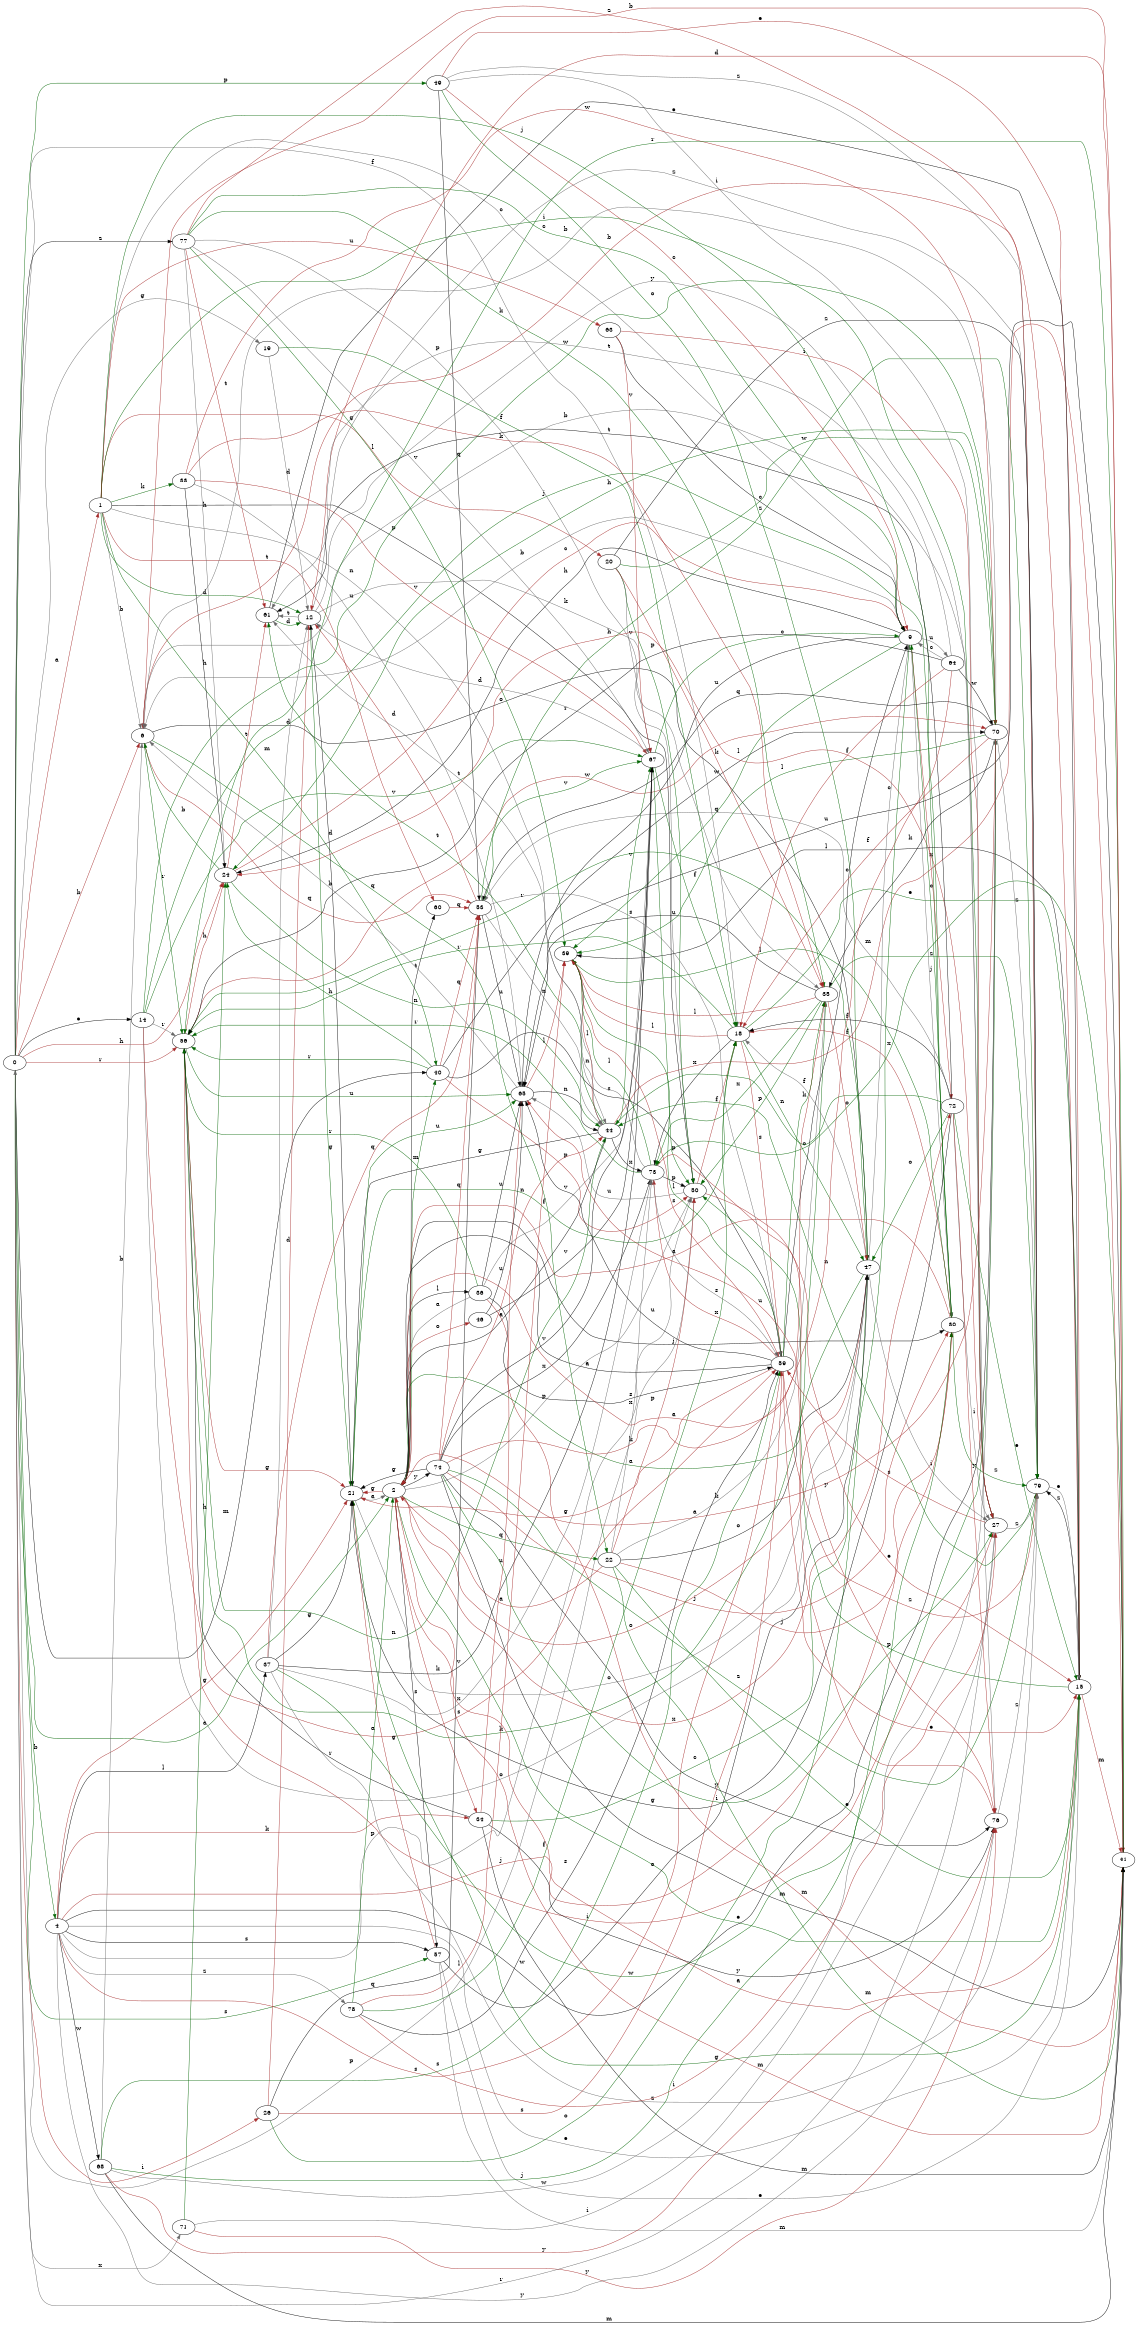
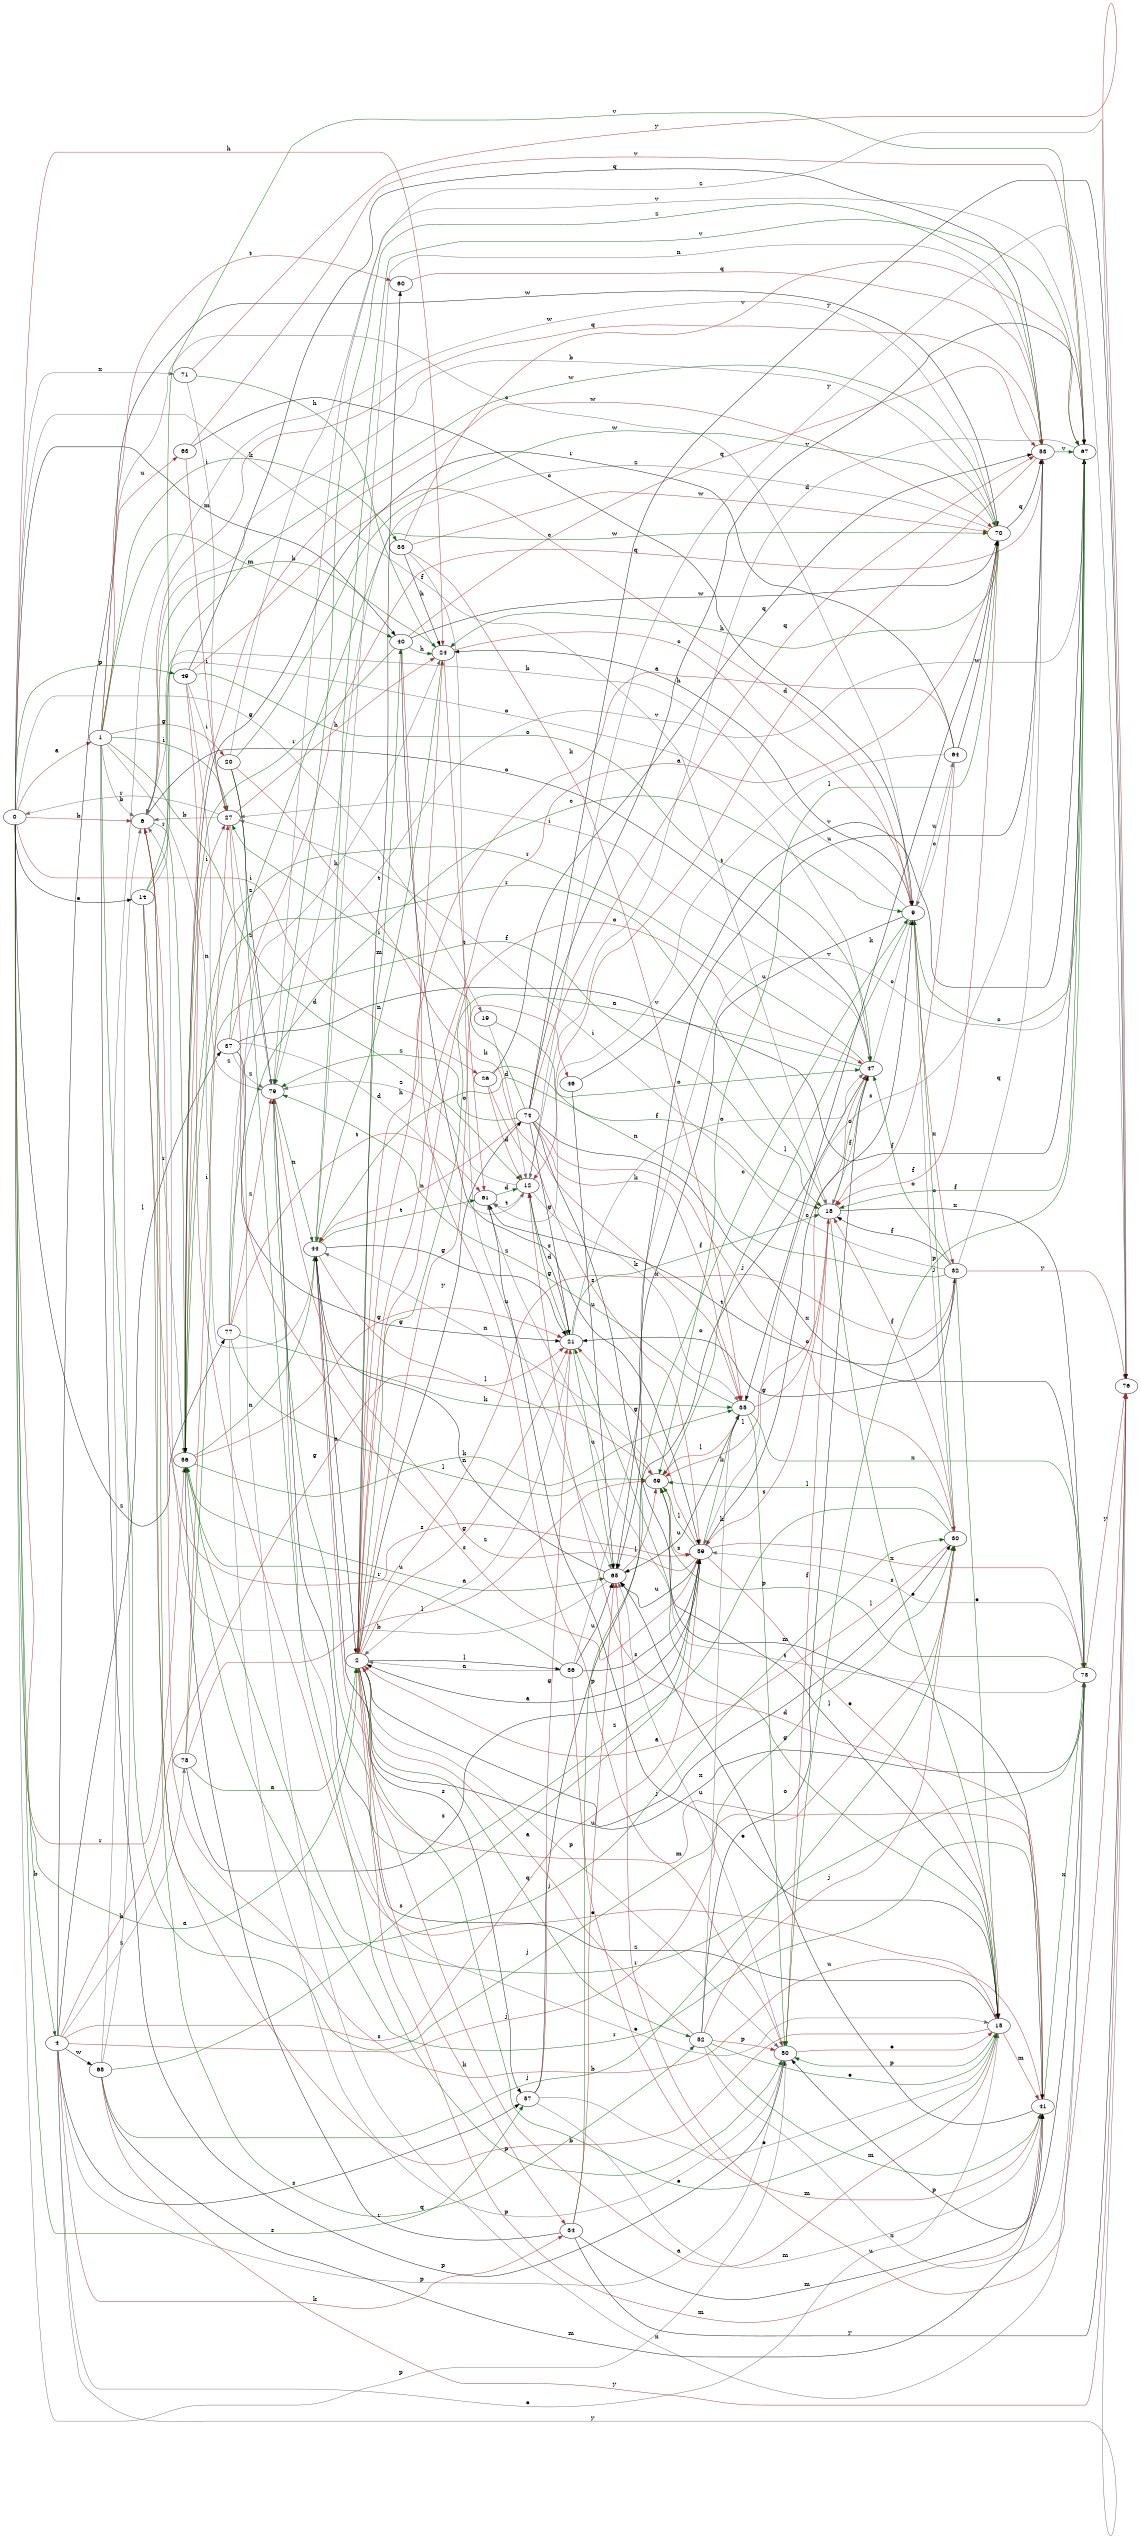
edge "56" -> "24": now "2" -> "24"
node "72": label "72" -> "32"
node "22": label "22" -> "52"
